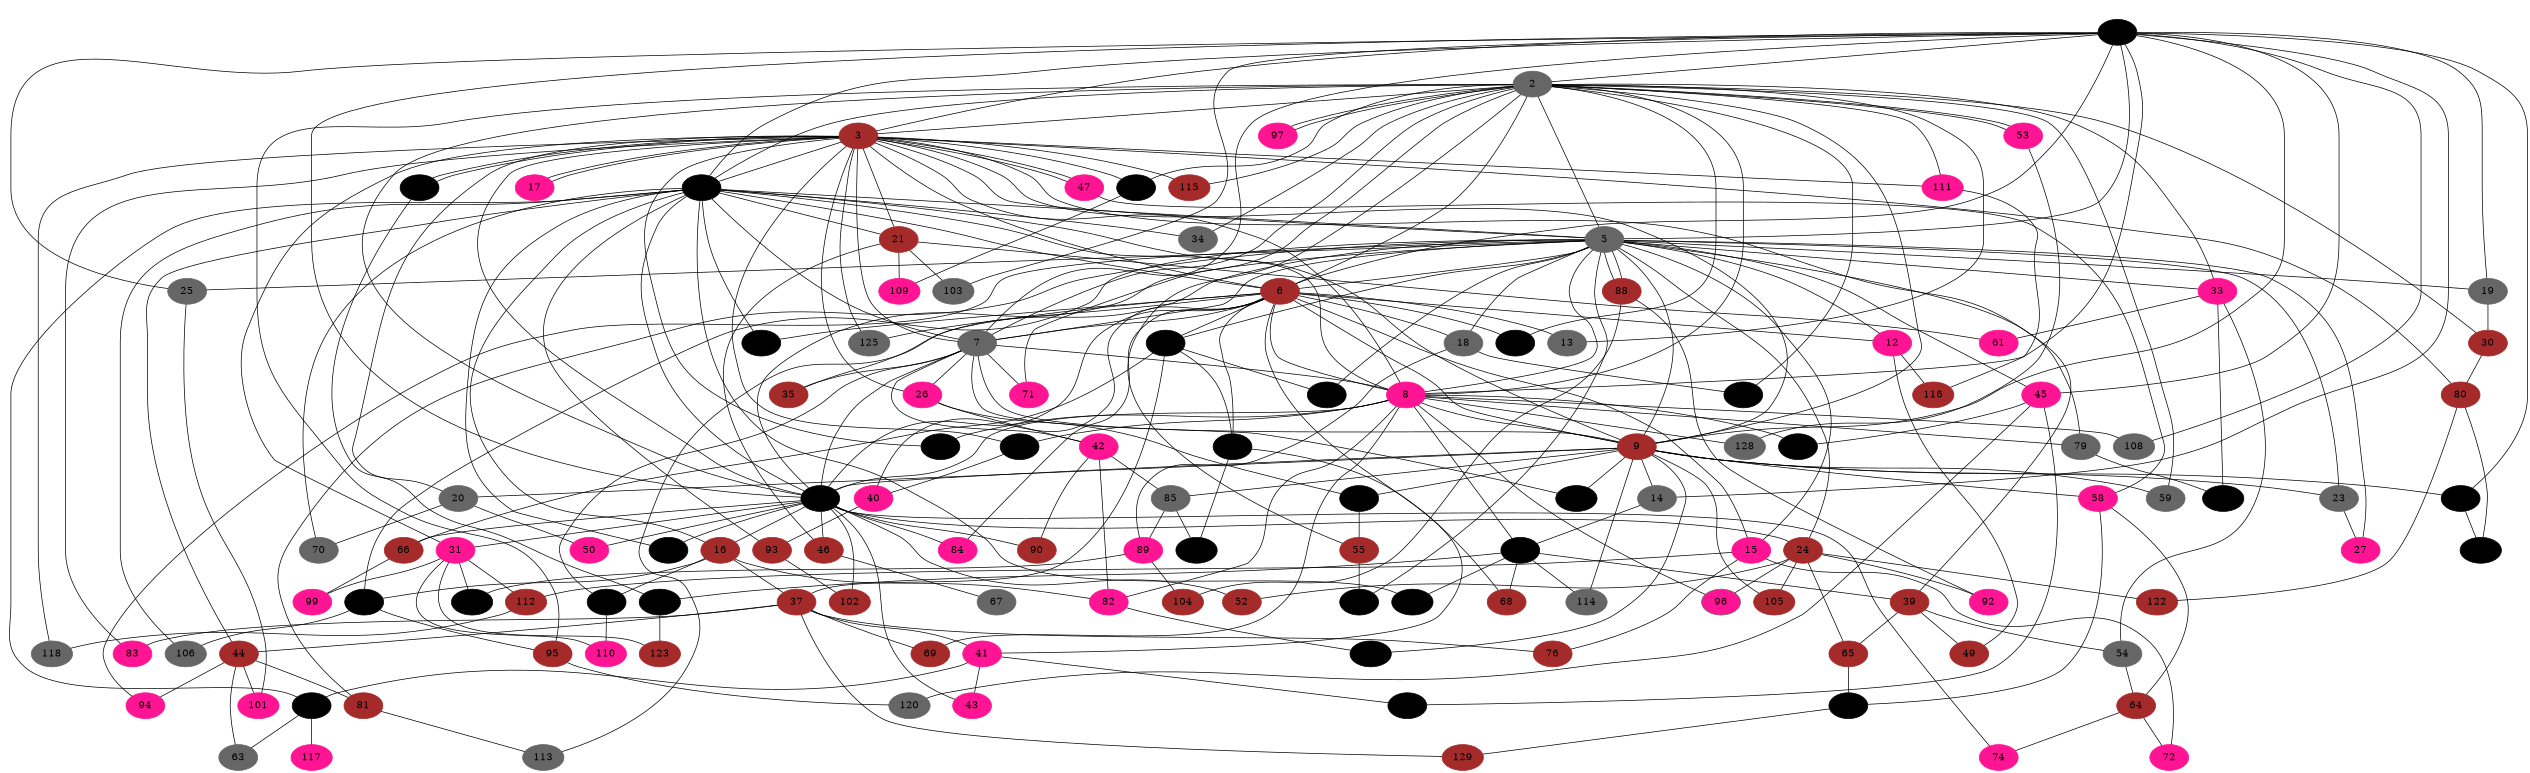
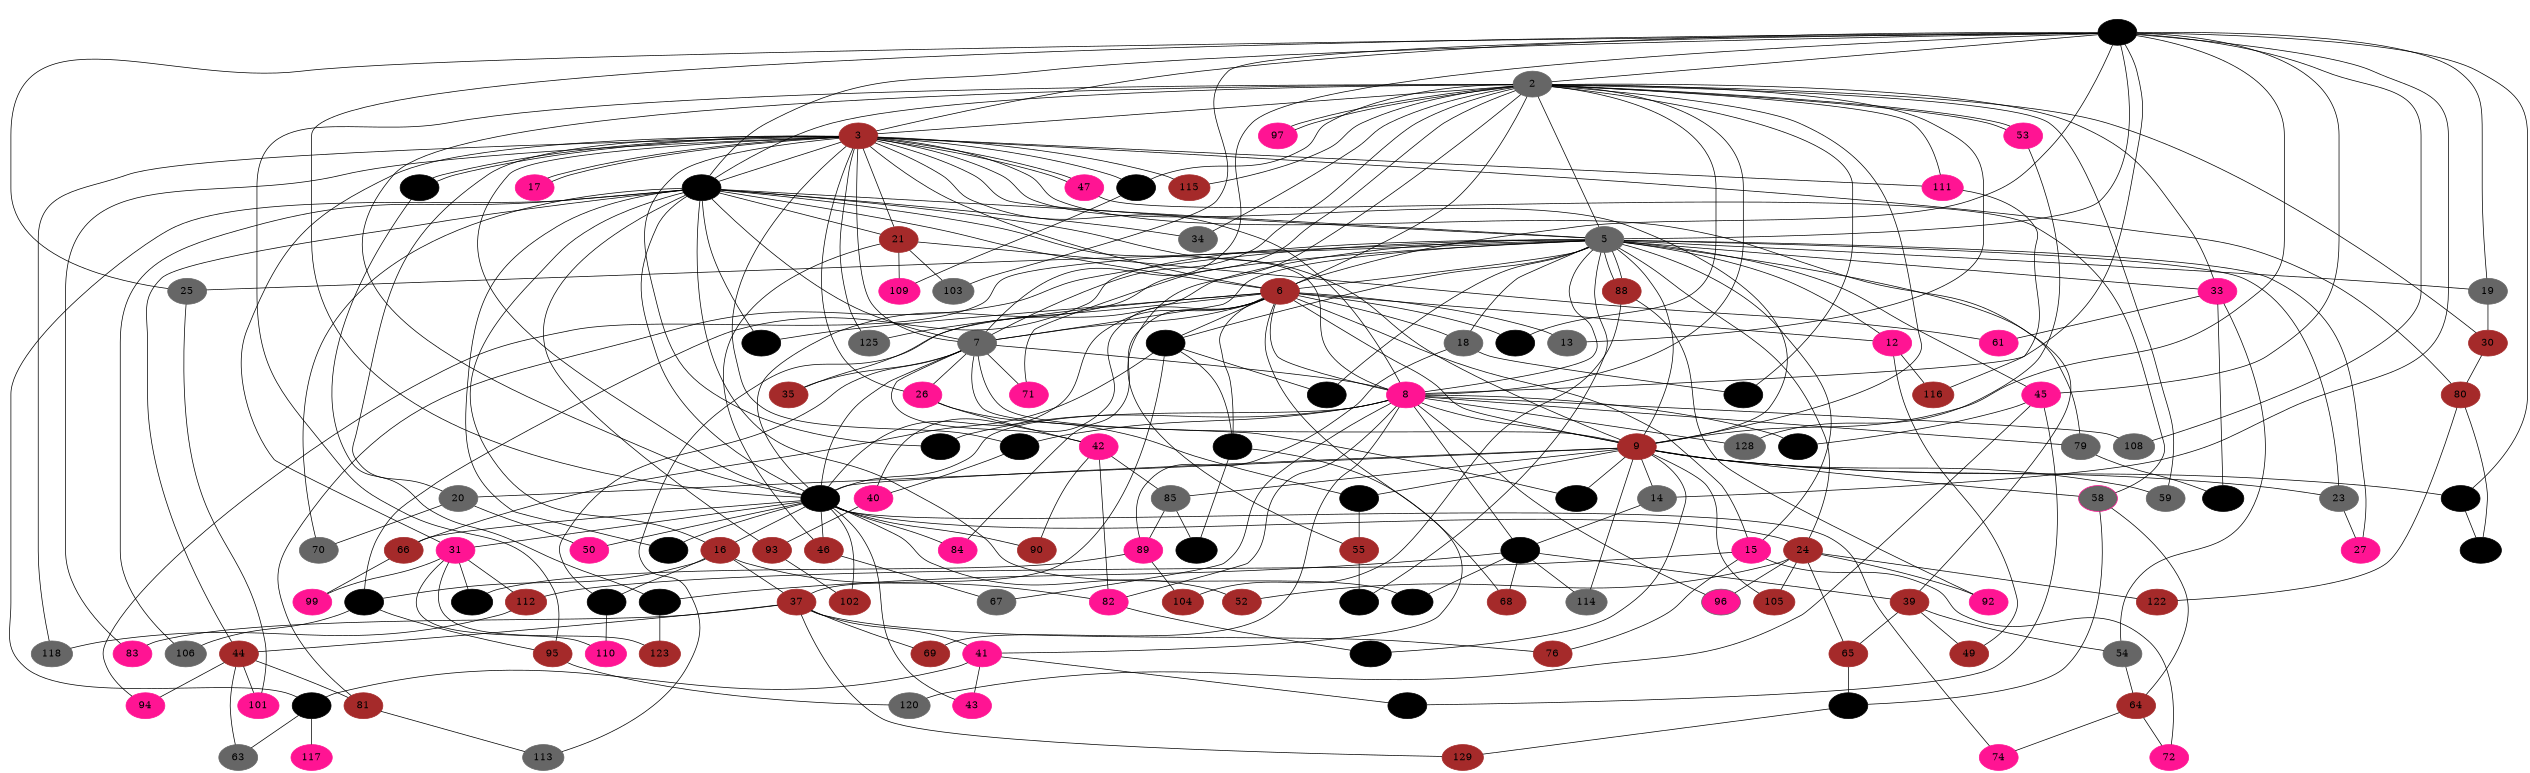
node "58": fillcolor deeppink -> gray40
edge "8" -- "67": added
